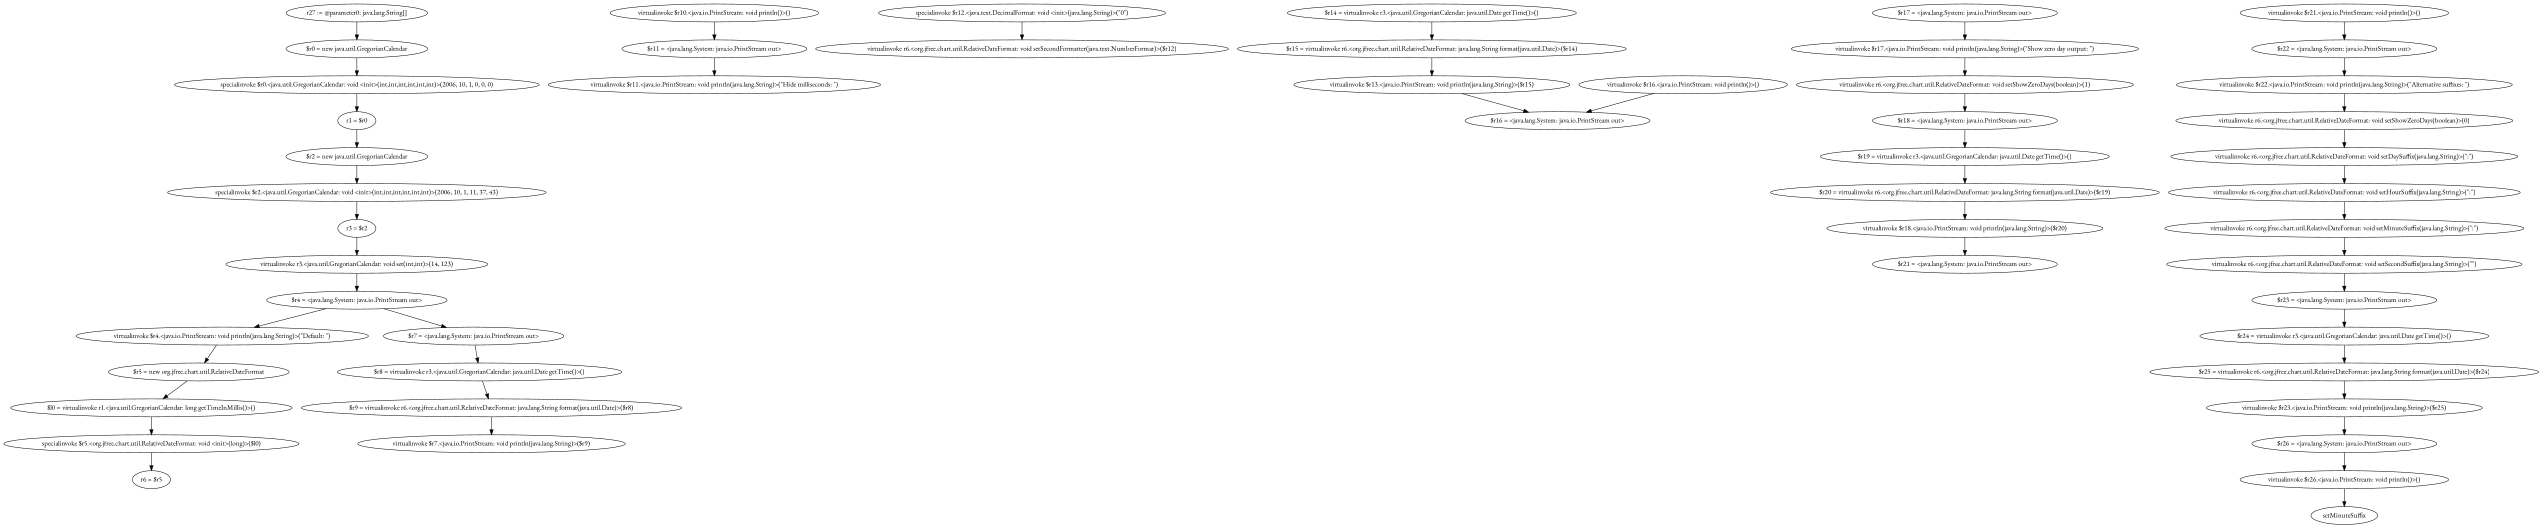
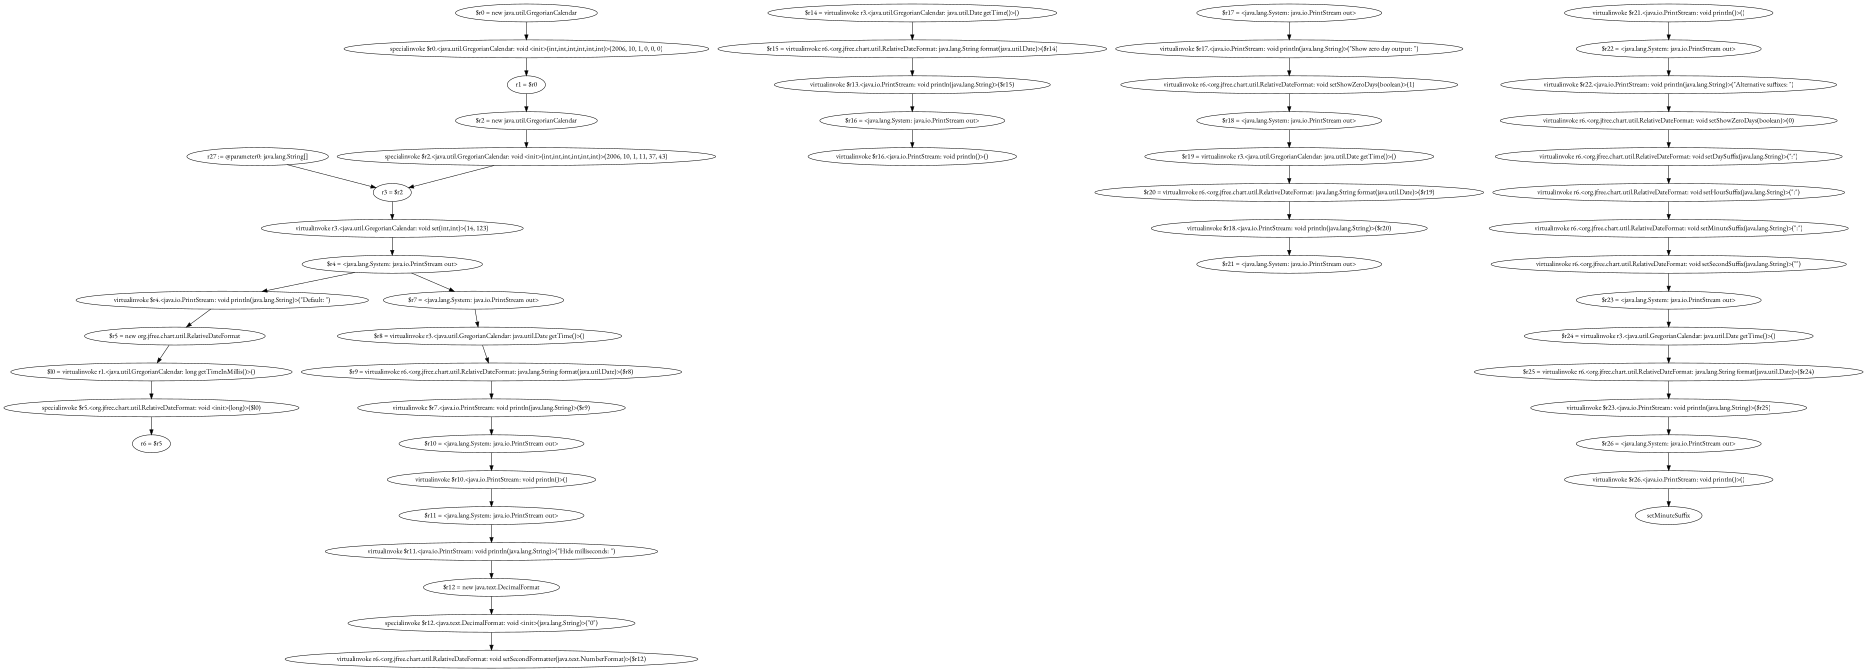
edge "r27 := @parameter0: java.lang.String[]" -> "$r0 = new java.util.GregorianCalendar": now "r27 := @parameter0: java.lang.String[]" -> "r3 = $r2"
edge "virtualinvoke $r16.<java.io.PrintStream: void println()>()" -> "$r16 = <java.lang.System: java.io.PrintStream out>": reversed
node "$r10 = <java.lang.System: java.io.PrintStream out>": added
node "$r12 = new java.text.DecimalFormat": added
